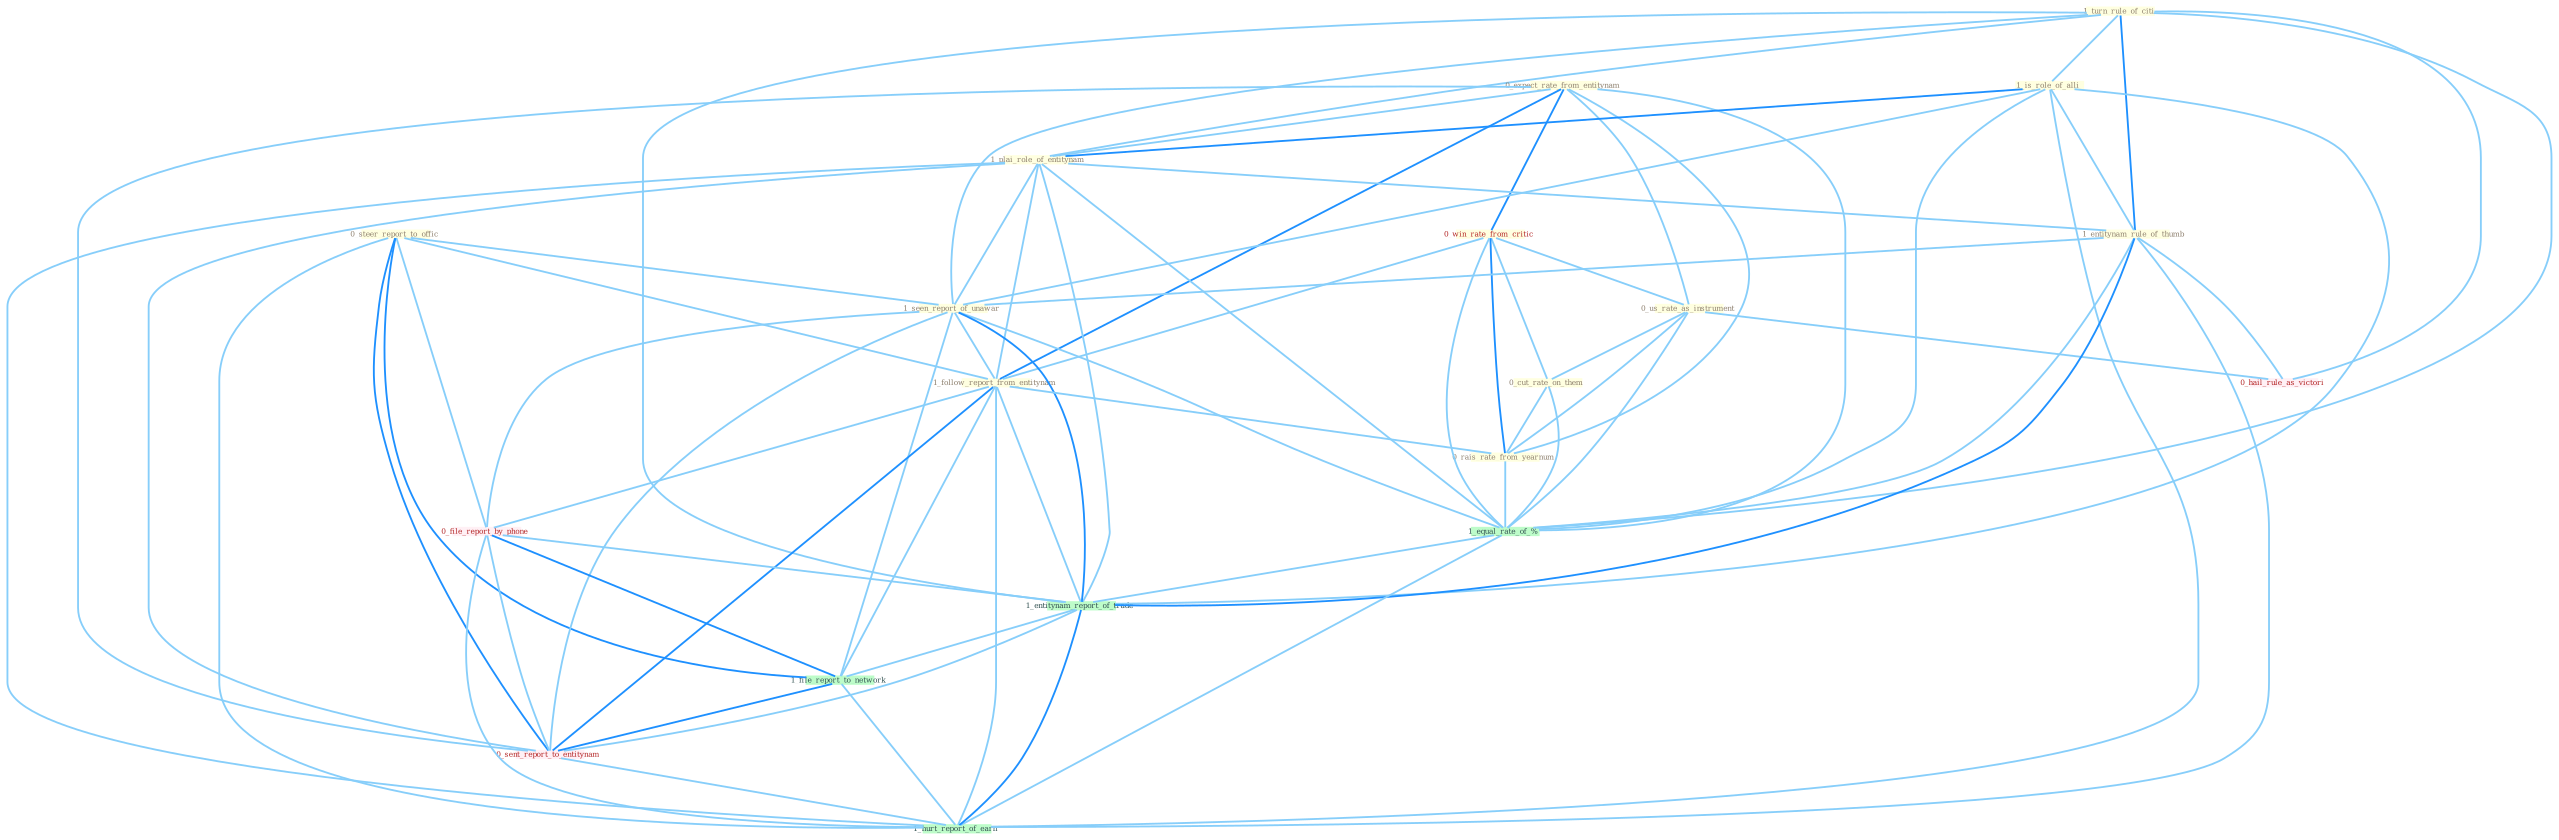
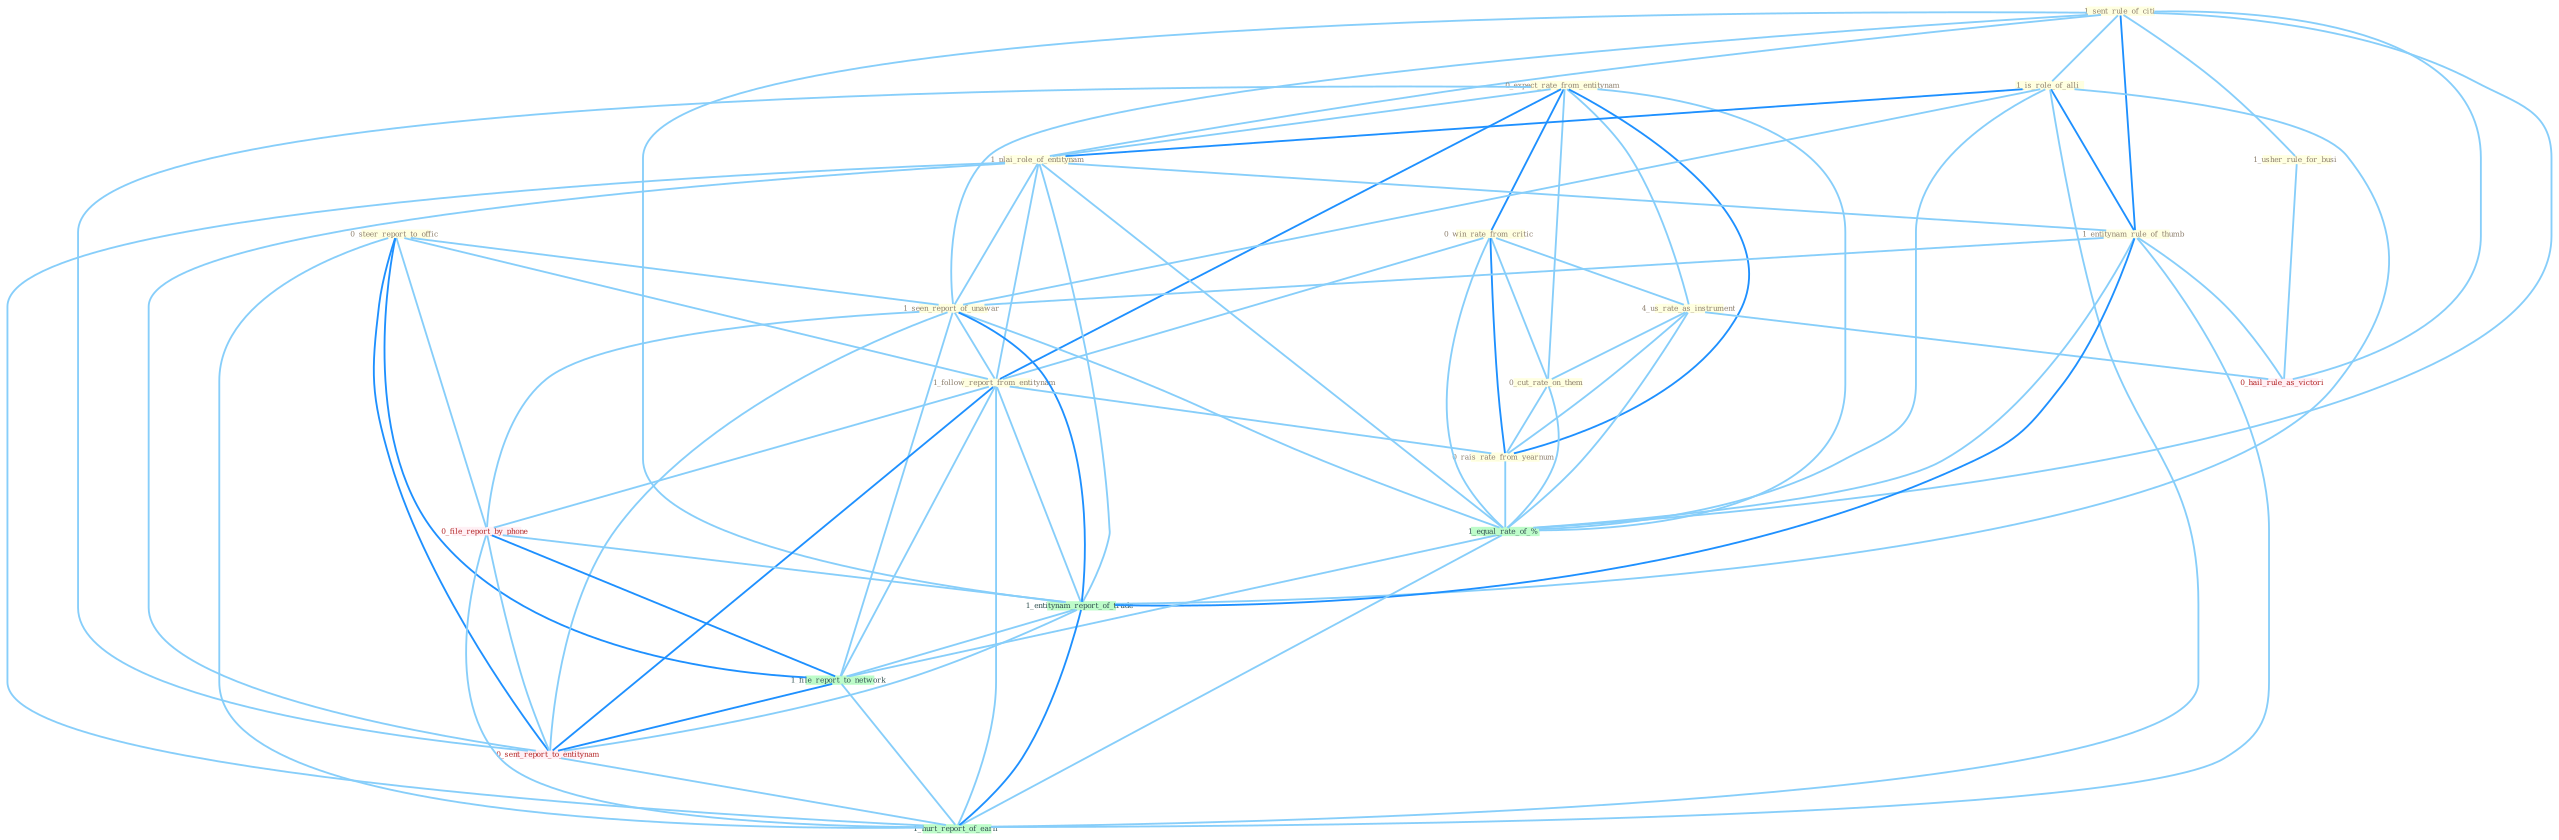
node "1_turn_rule_of_citi": label "1_turn_rule_of_citi" -> "1_sent_rule_of_citi"
edge "1_is_role_of_alli" -- "1_entitynam_rule_of_thumb": color #87cefa -> #1e90ff
node "1_usher_rule_for_busi": added
node "0_win_rate_from_critic": fontcolor #b22222 -> #8b7d6b
edge "0_expect_rate_from_entitynam" -- "0_cut_rate_on_them": added
edge "0_expect_rate_from_entitynam" -- "0_rais_rate_from_yearnum": color #87cefa -> #1e90ff
node "0_us_rate_as_instrument": label "0_us_rate_as_instrument" -> "4_us_rate_as_instrument"
edge "1_equal_rate_of_%" -- "1_entitynam_report_of_trade": now "1_equal_rate_of_%" -- "1_file_report_to_network"
